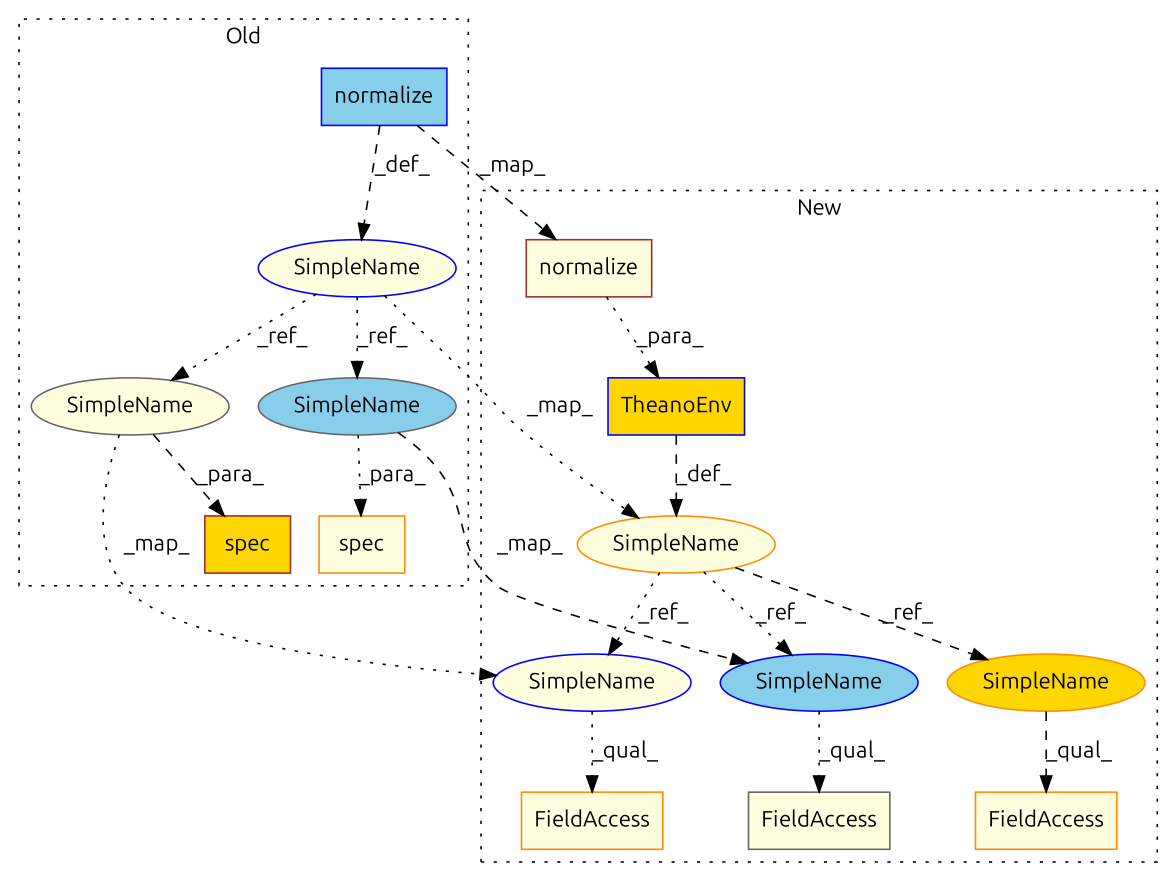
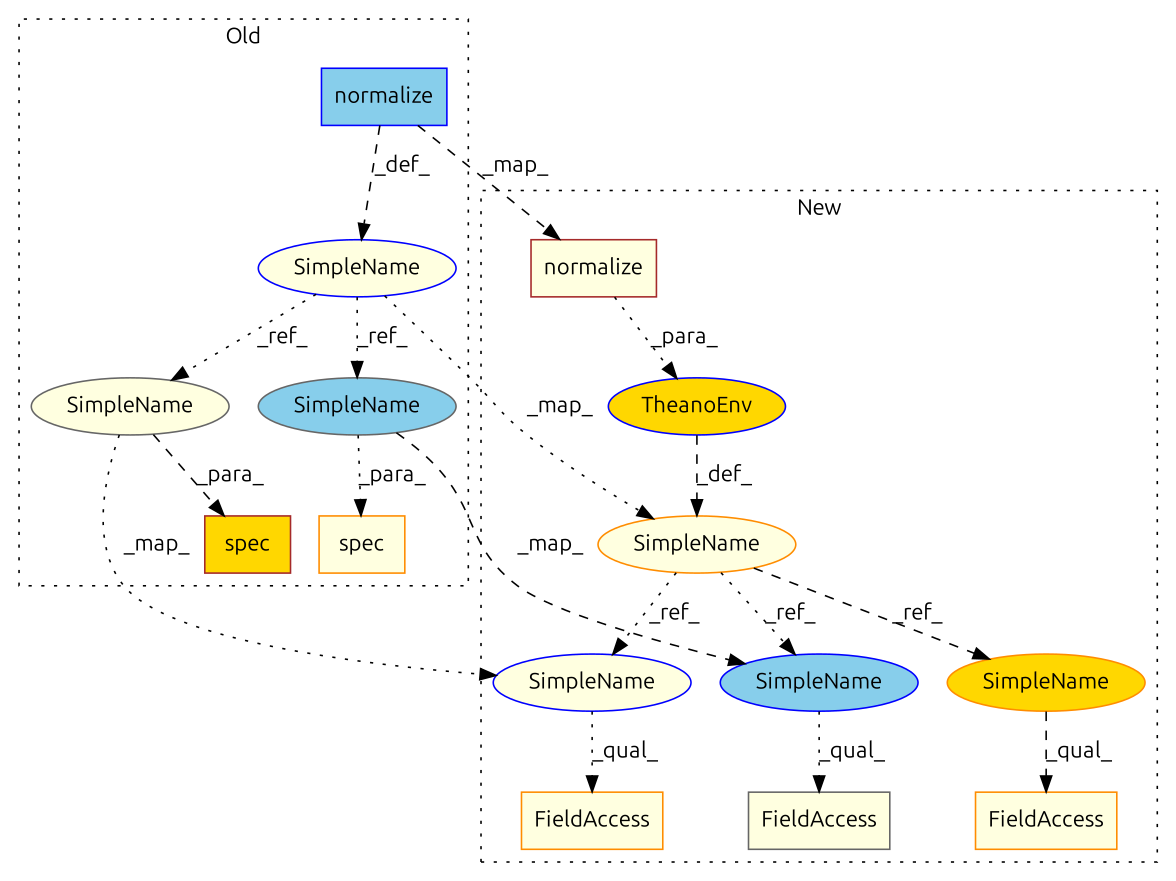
node "TheanoEnv": shape box -> ellipse
